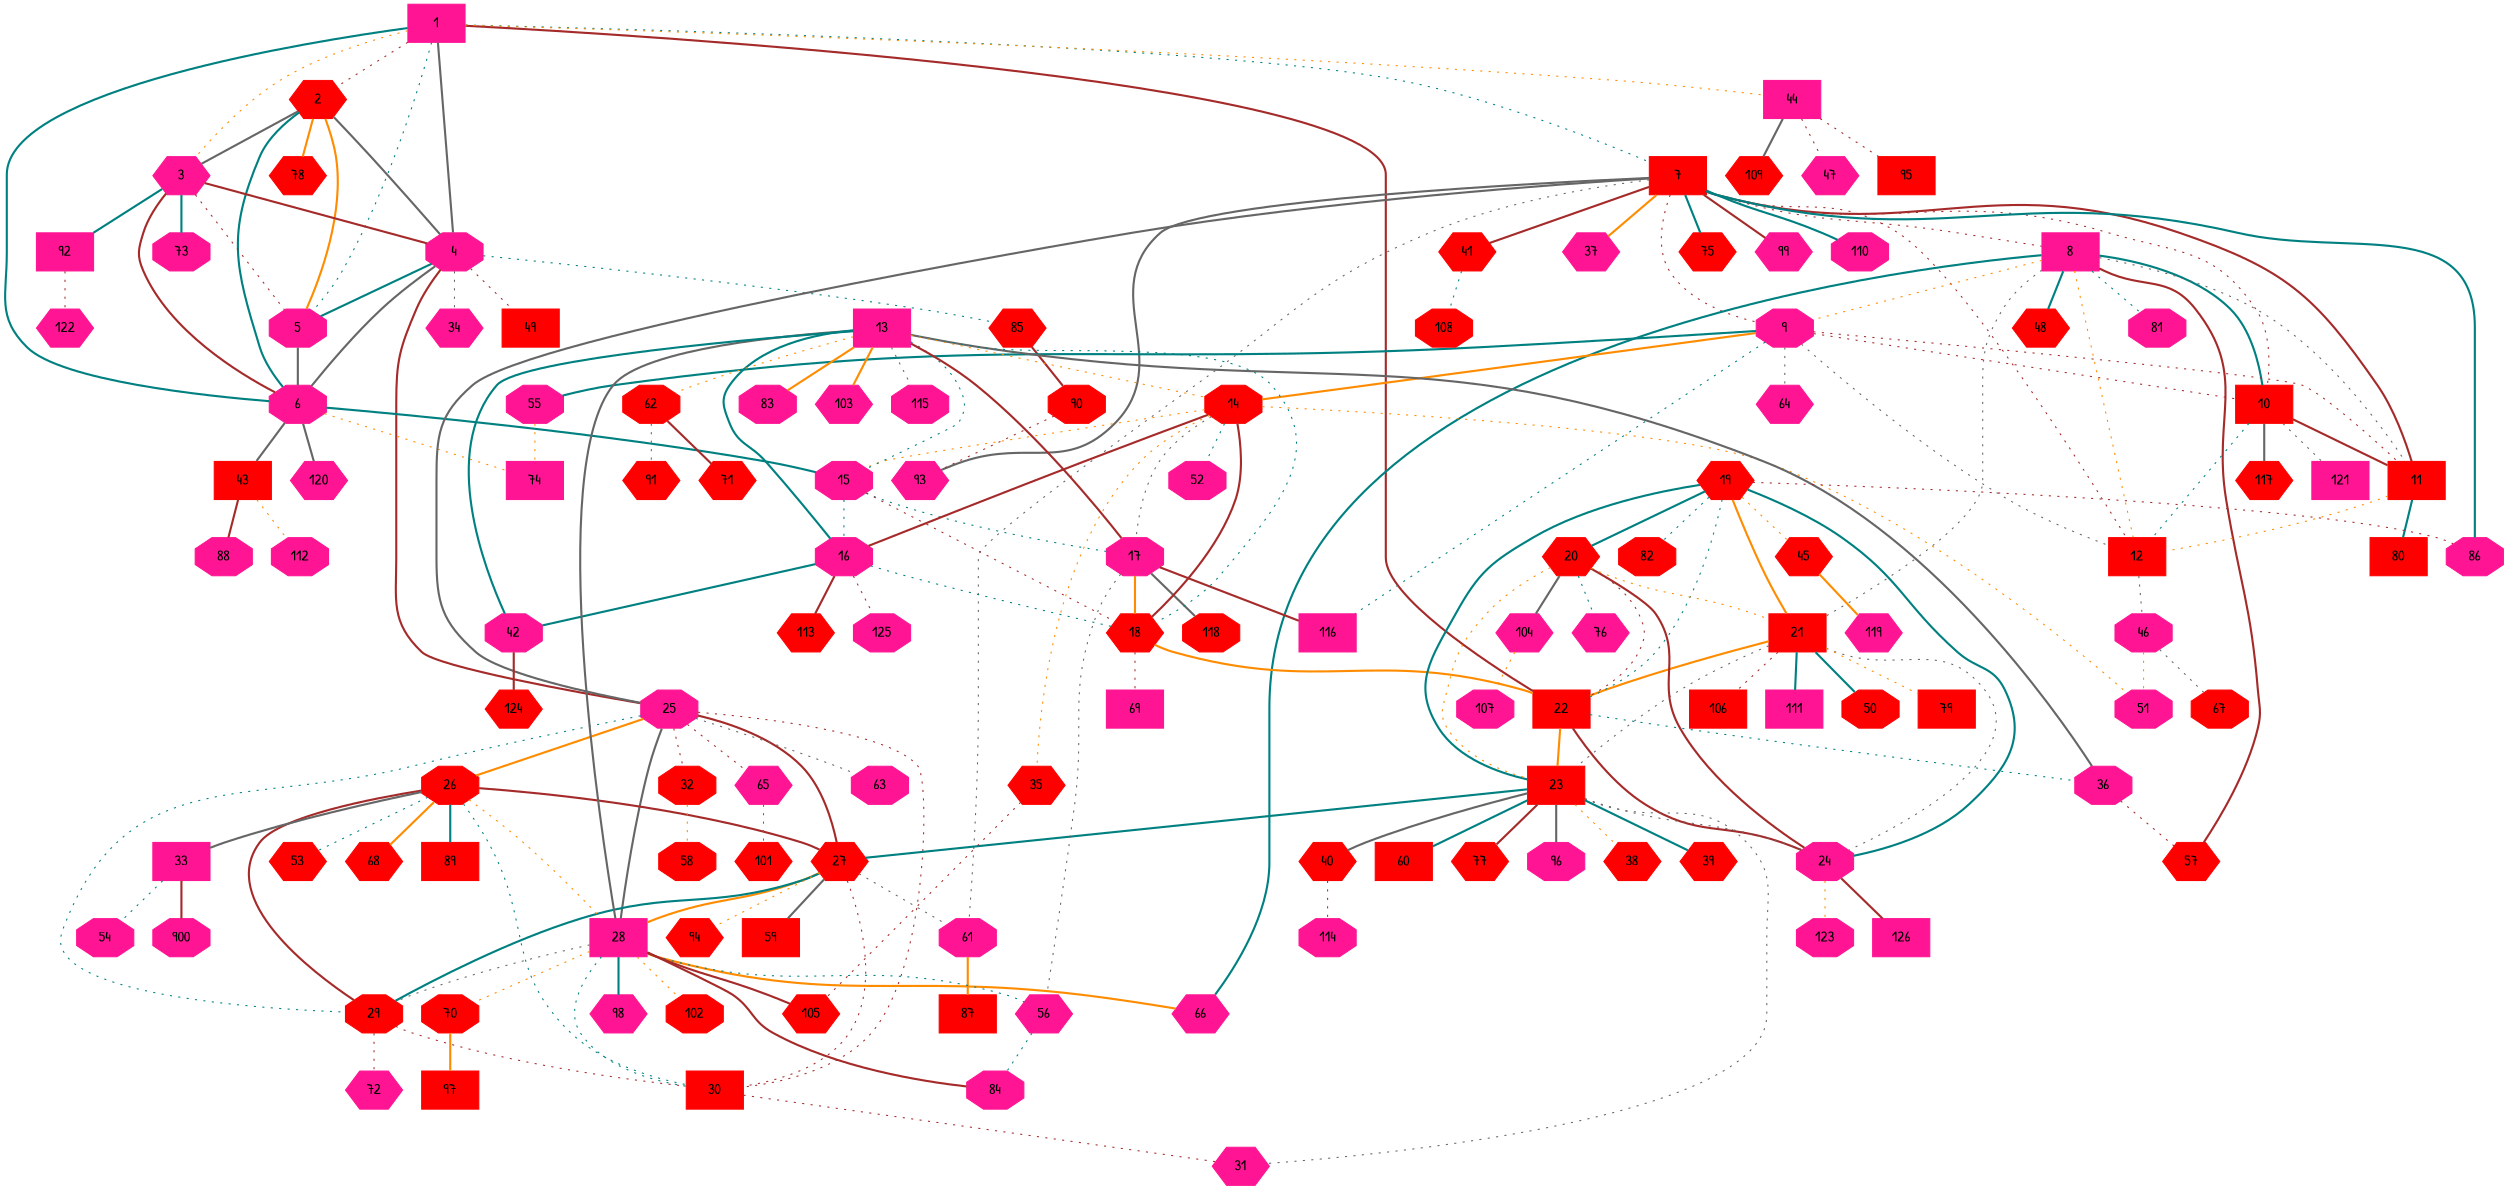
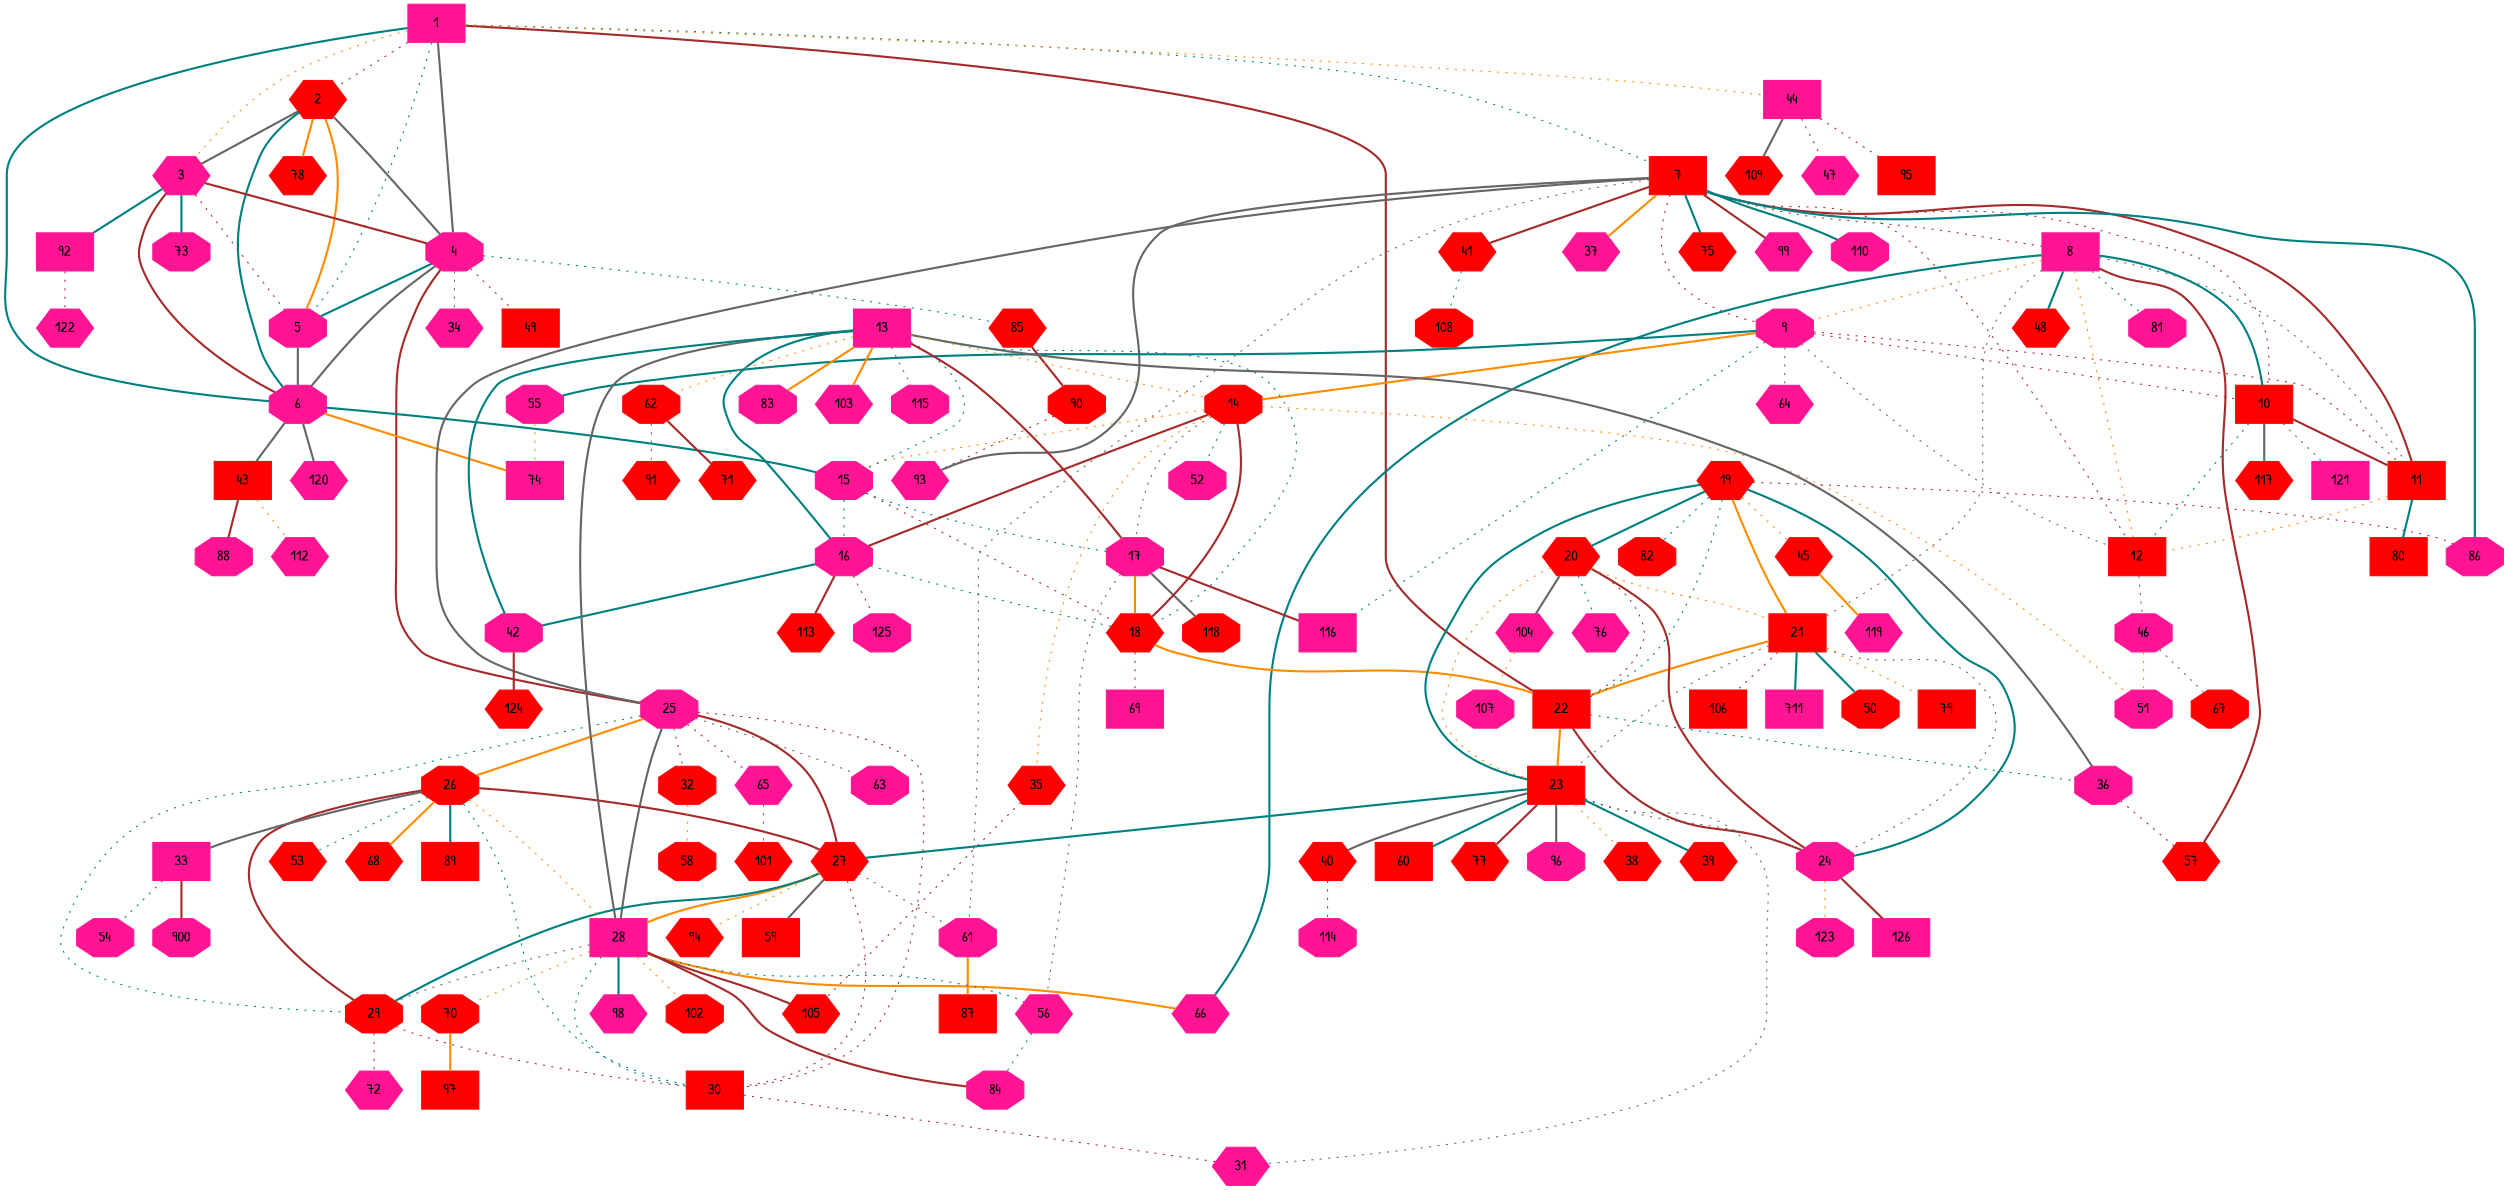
edge "6" -- "74": style dotted -> bold
node "112": shape octagon -> hexagon
node "111": label "111" -> "711"
